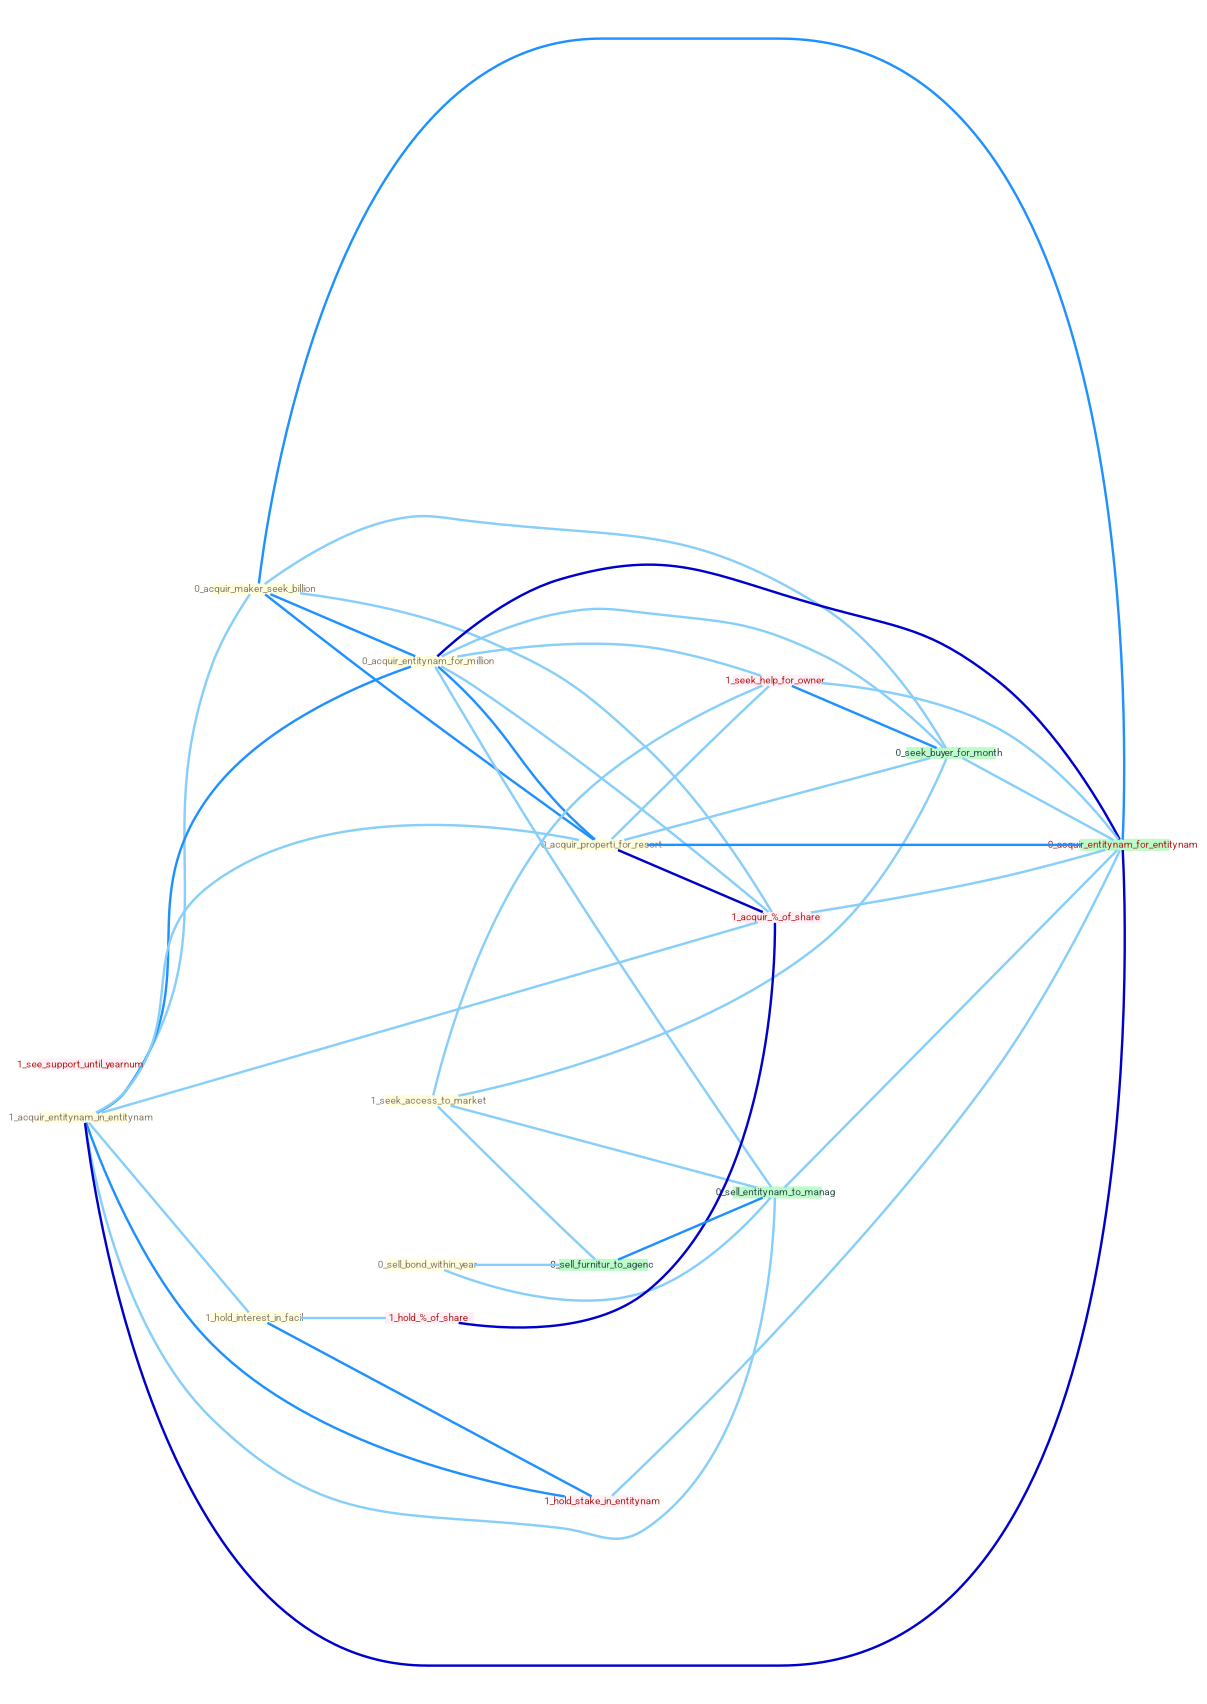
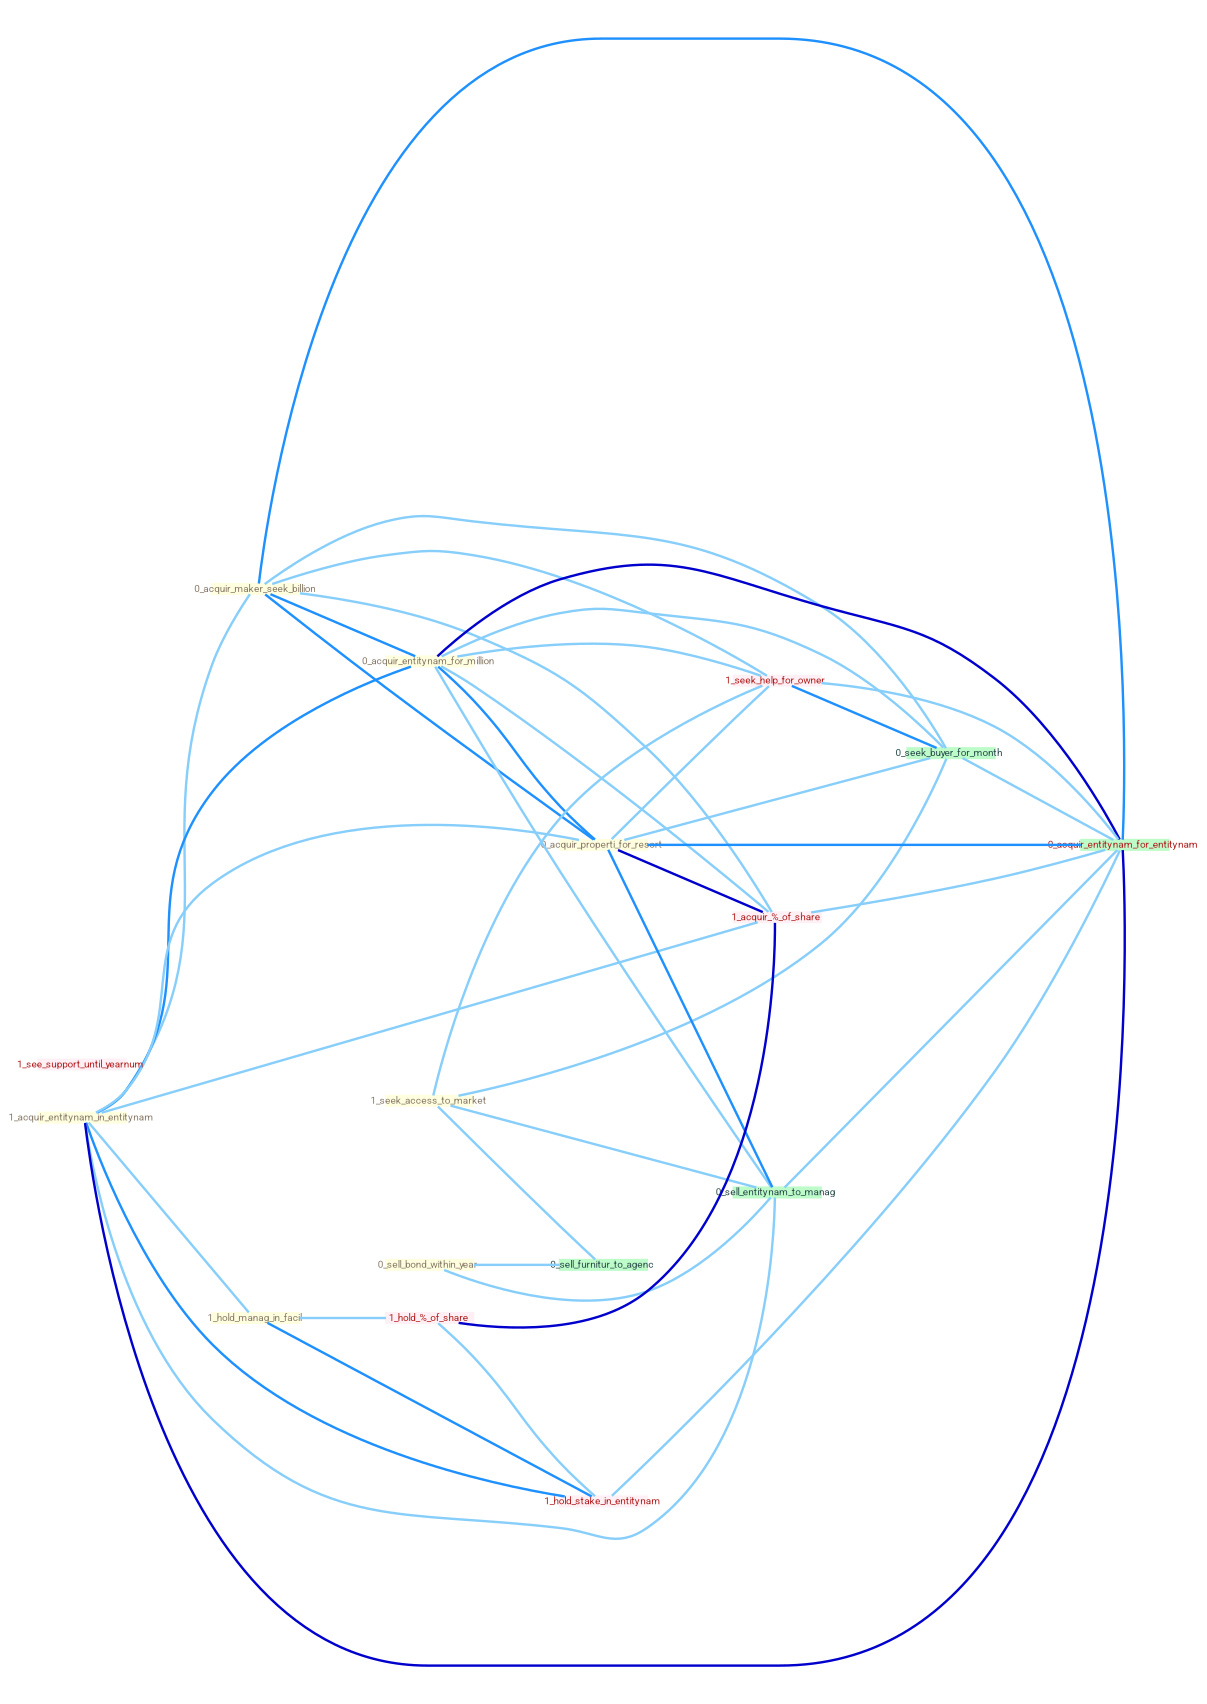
edge "0_acquir_maker_seek_billion" -- "1_seek_help_for_owner": added
edge "0_sell_entitynam_to_manag" -- "0_sell_furnitur_to_agenc": now "0_sell_entitynam_to_manag" -- "0_acquir_properti_for_resort"
node "1_hold_interest_in_facil": label "1_hold_interest_in_facil" -> "1_hold_manag_in_facil"
edge "1_hold_%_of_share" -- "1_hold_stake_in_entitynam": added
